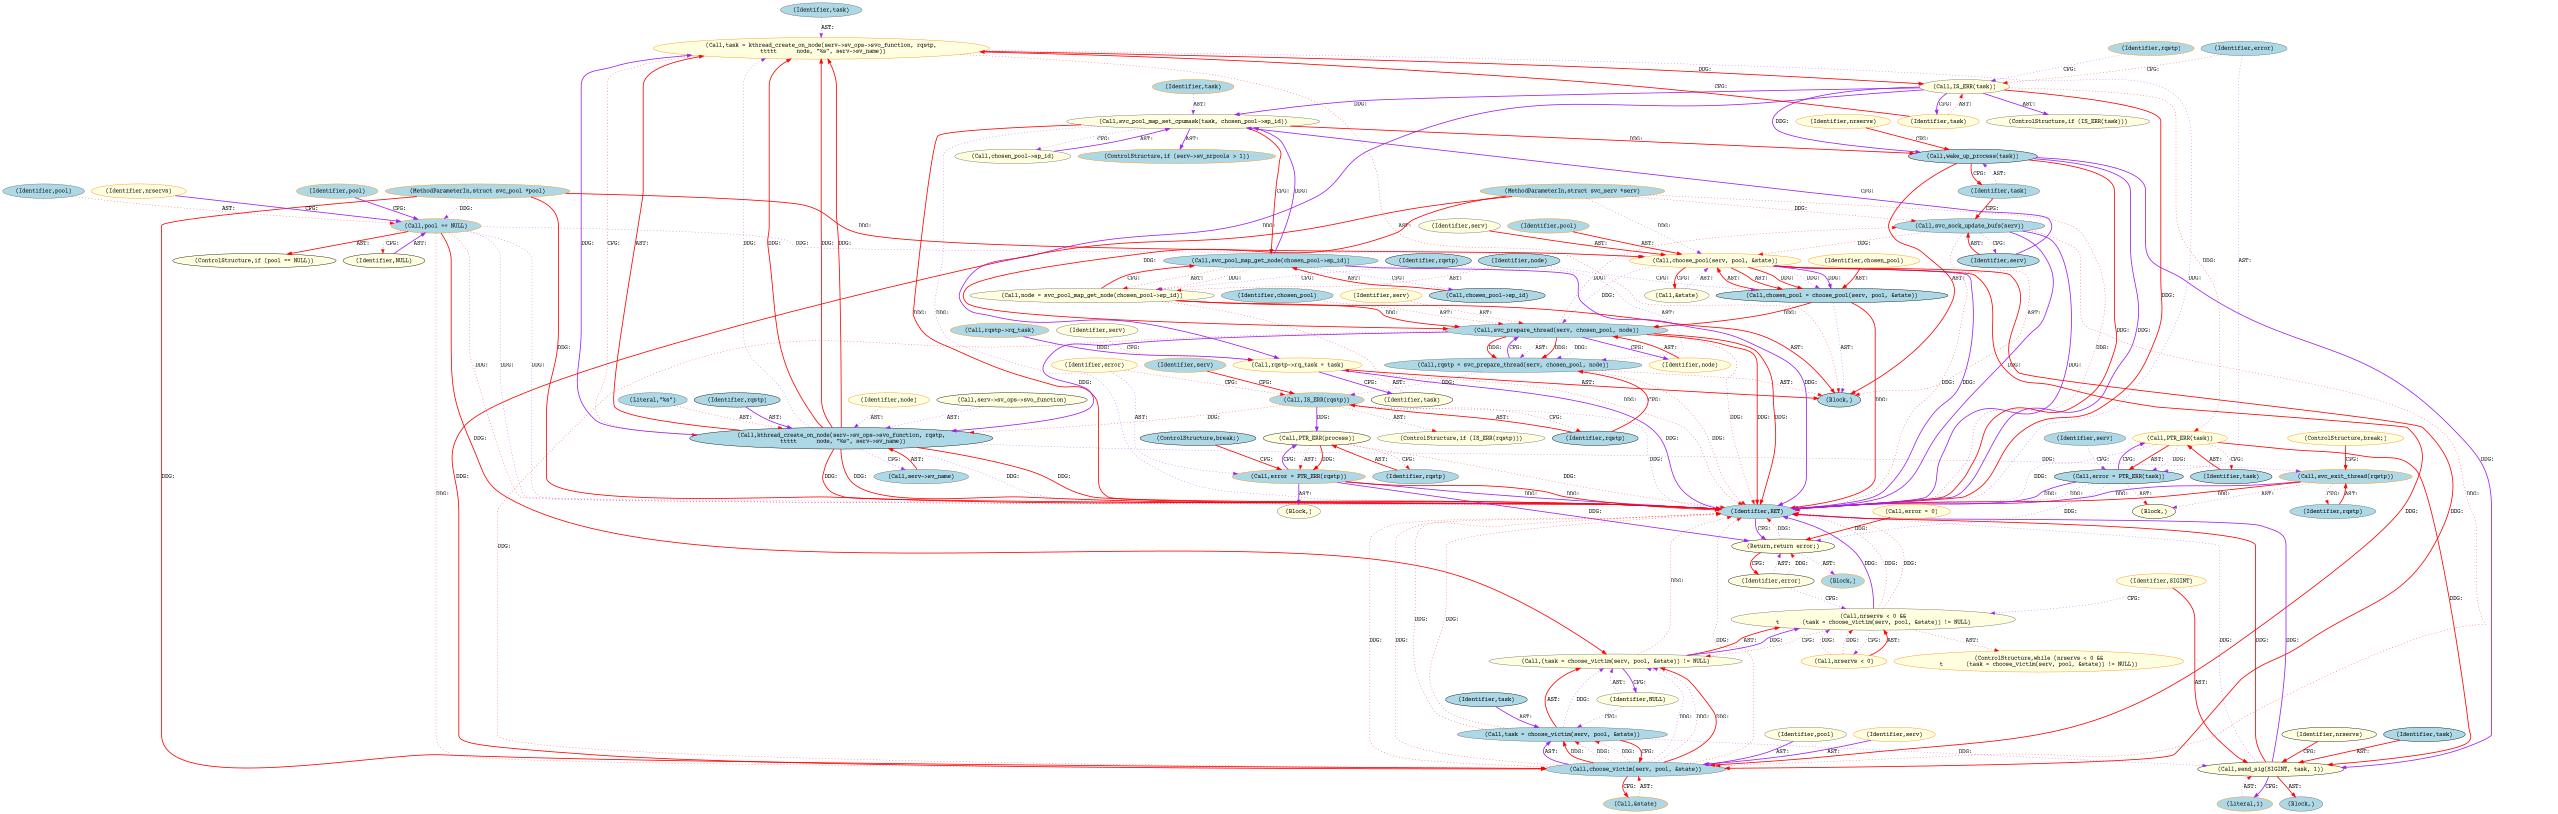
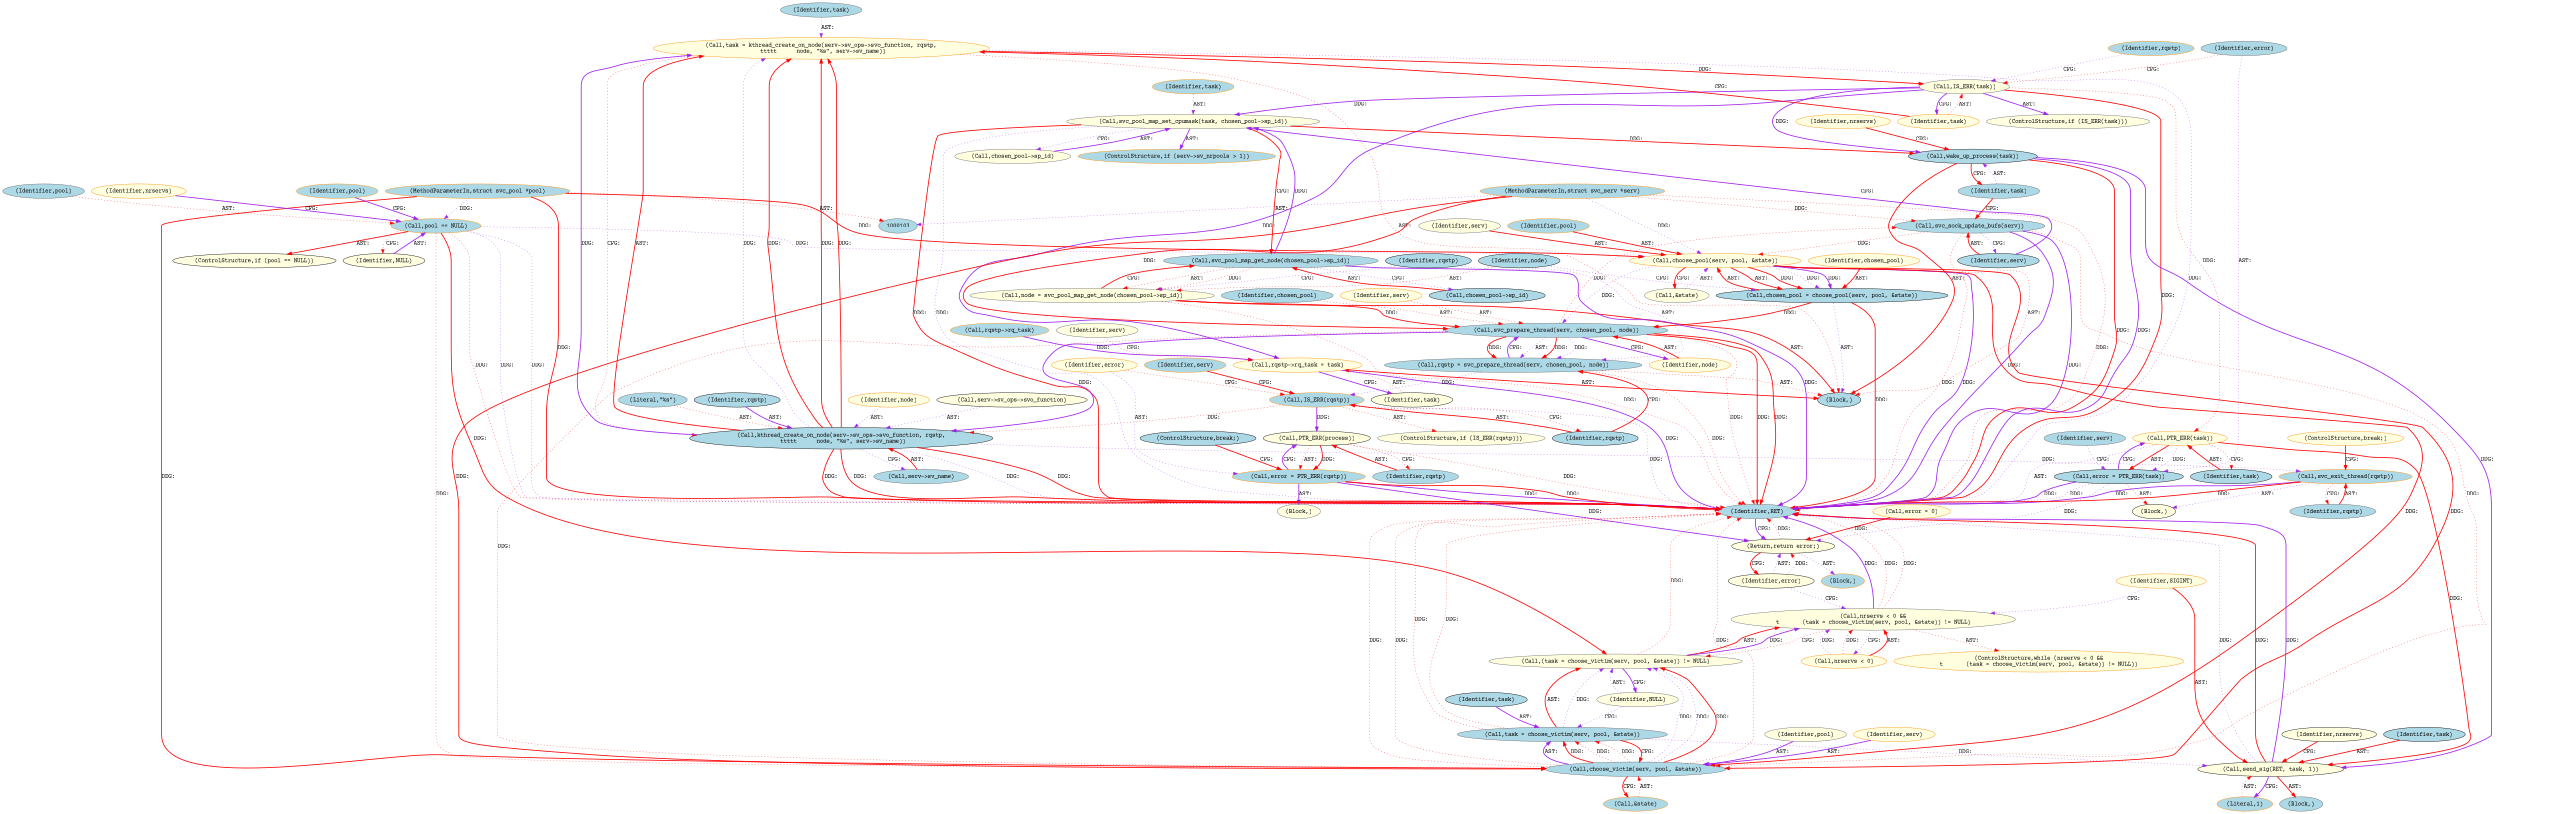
node "1000103": added
edge "(Call,PTR_ERR(task))" -> "(Identifier,RET)": label "DDG: " -> "AST: "
node "(Call,send_sig(SIGINT, task, 1))": label "(Call,send_sig(SIGINT, task, 1))" -> "(Call,send_sig(RET, task, 1))"
